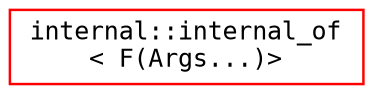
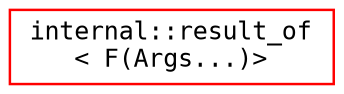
node "internal::internal_of < F(Args...)>": label "internal::internal_of < F(Args...)>" -> "internal::result_of < F(Args...)>"
